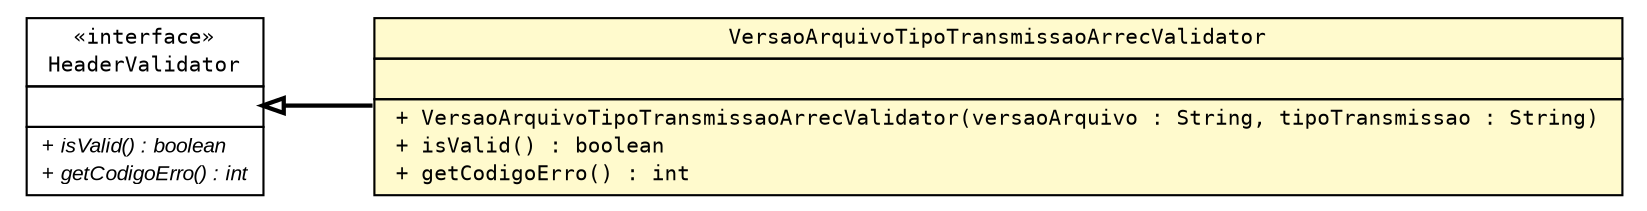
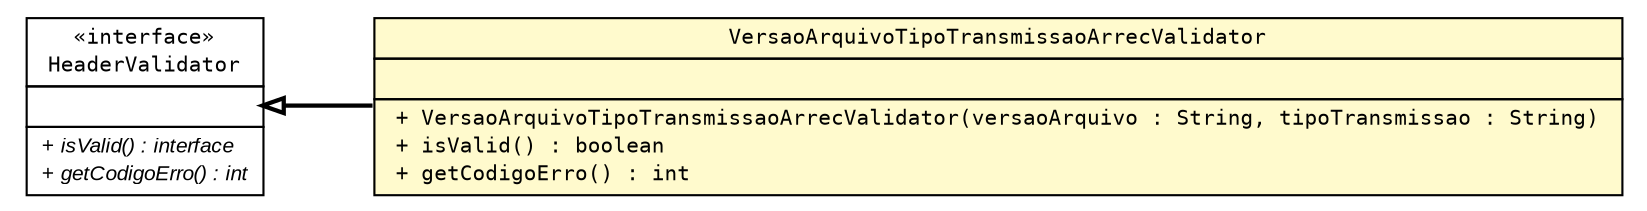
node "HeaderValidator": text "+ isValid() : boolean" -> "+ isValid() : interface"
